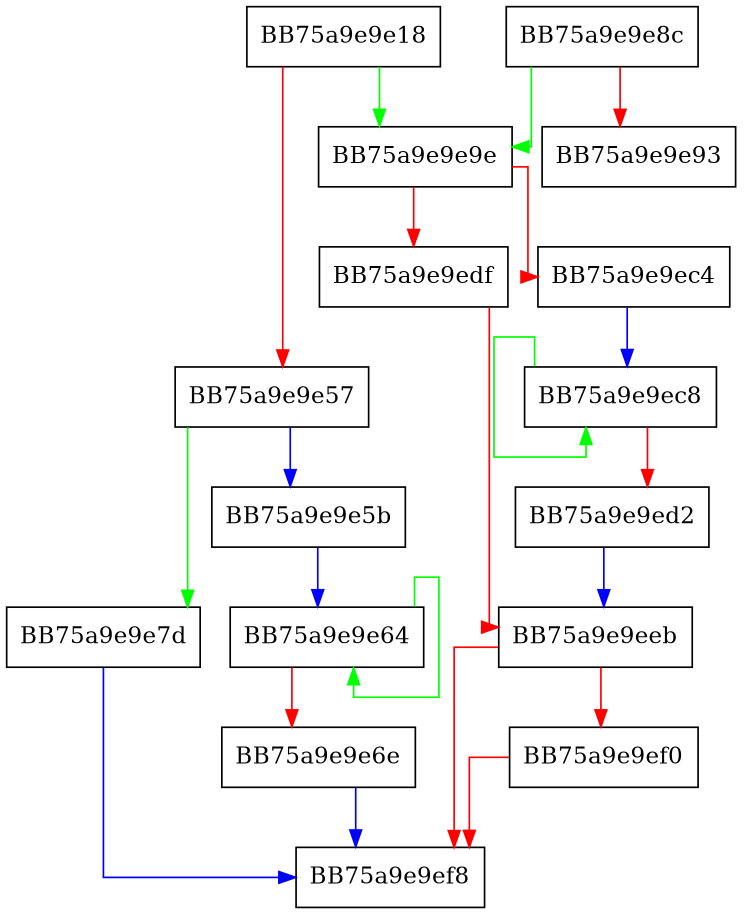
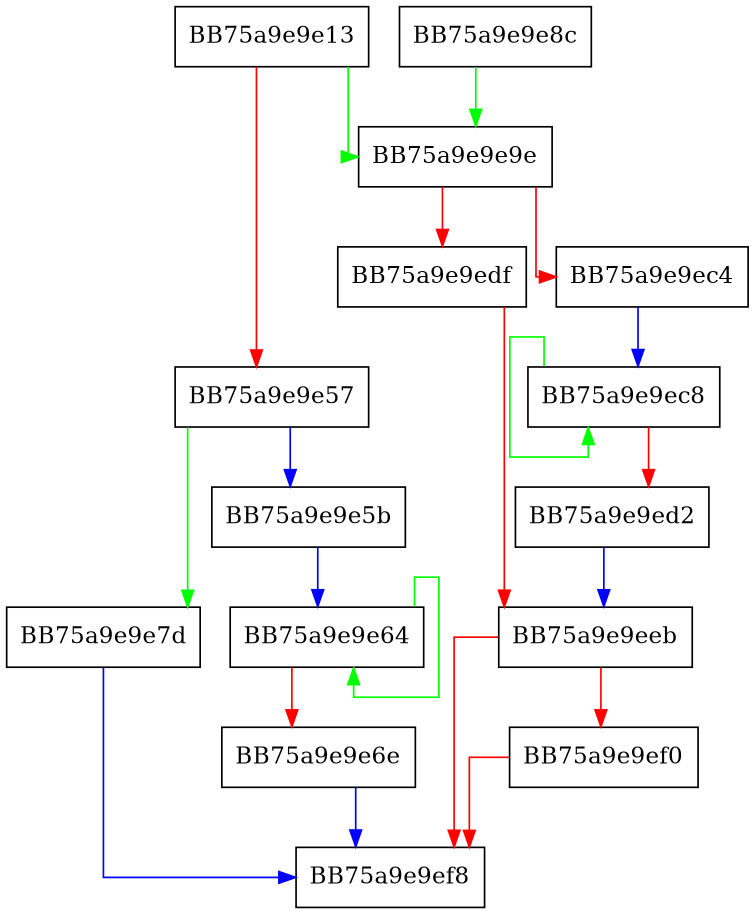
node "BB75a9e9e18": label "BB75a9e9e18" -> "BB75a9e9e13"
node "BB75a9e9e93": removed
